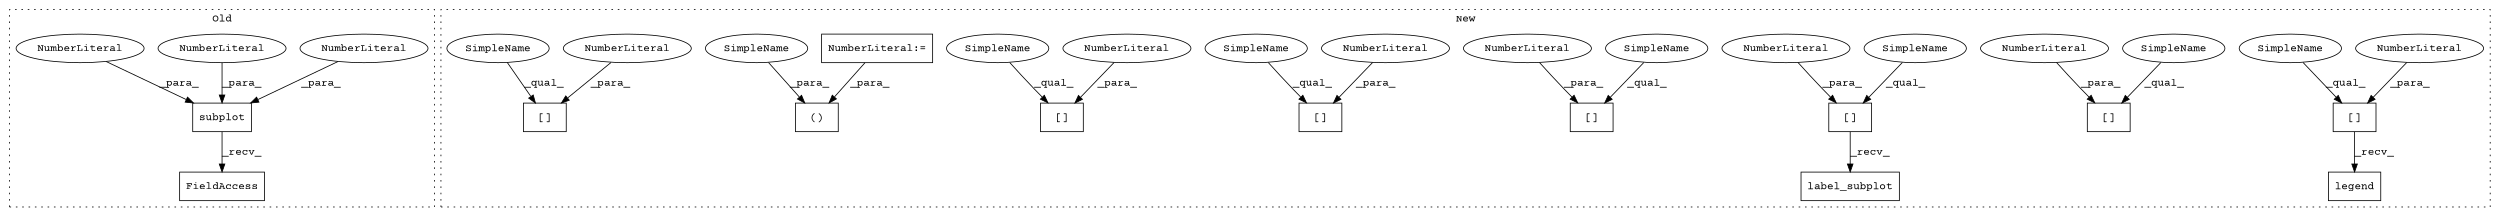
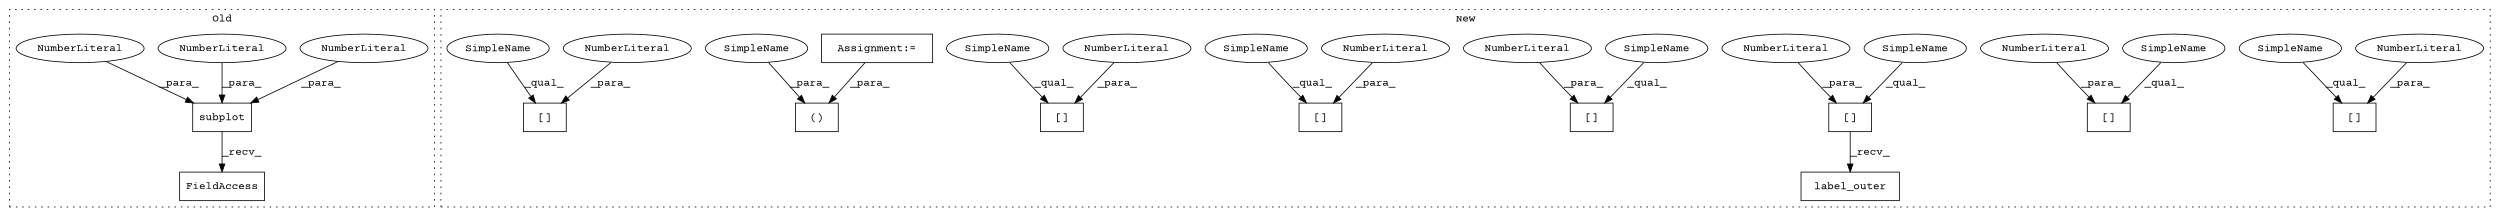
node "NumberLiteral:=": label "NumberLiteral:=" -> "Assignment:="
node "label_subplot": label "label_subplot" -> "label_outer"
node "legend": removed
